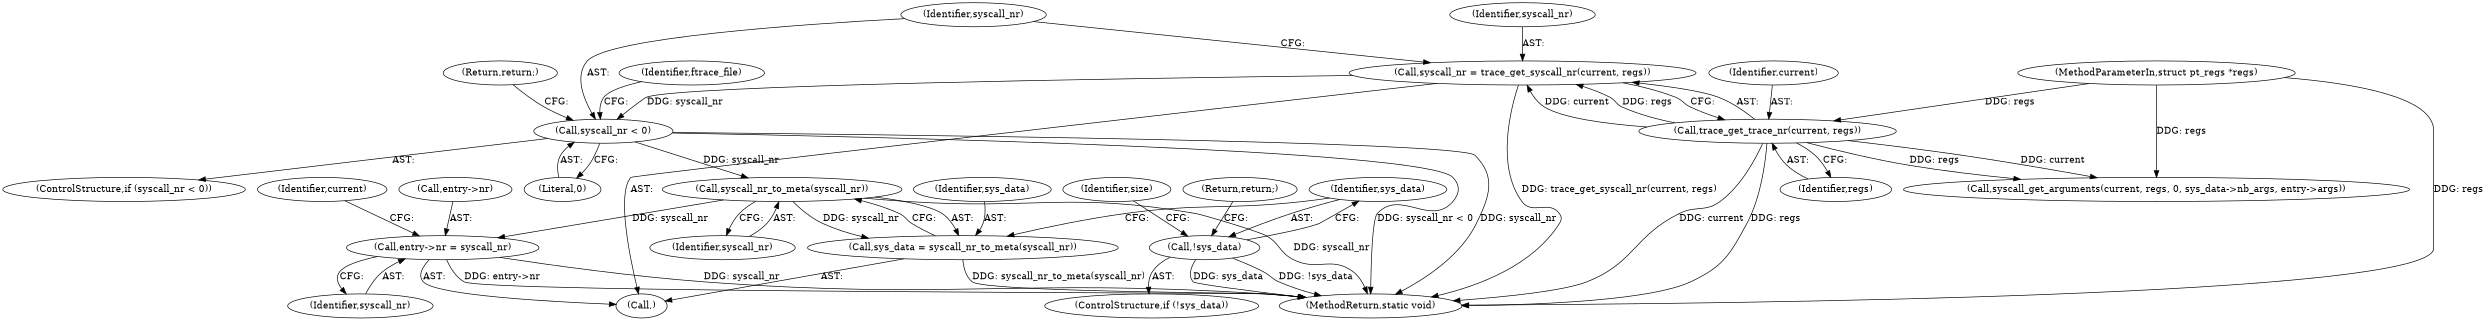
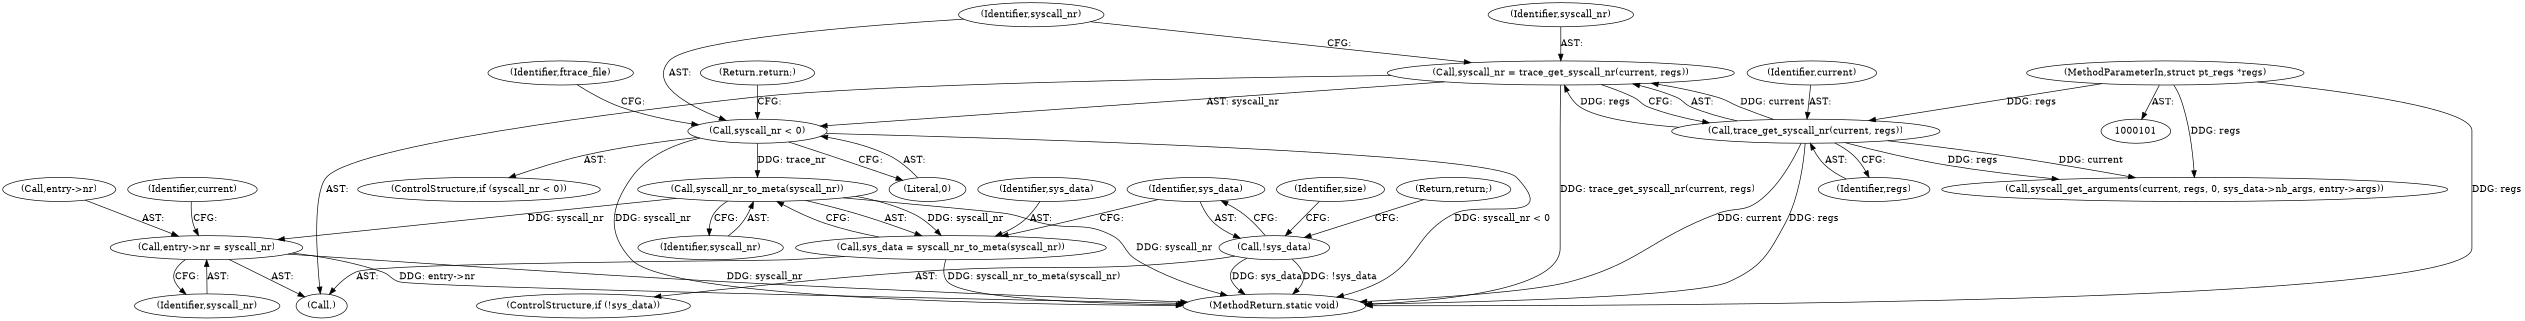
edge "(Call,syscall_nr = trace_get_syscall_nr(current, regs))" -> "(Call,syscall_nr < 0)": label "DDG: syscall_nr" -> "AST: syscall_nr"
node "(Call,trace_get_trace_nr(current, regs))": label "(Call,trace_get_trace_nr(current, regs))" -> "(Call,trace_get_syscall_nr(current, regs))"
node "1000101": added
edge "(Call,syscall_nr < 0)" -> "(Call,syscall_nr_to_meta(syscall_nr))": label "DDG: syscall_nr" -> "DDG: trace_nr"
